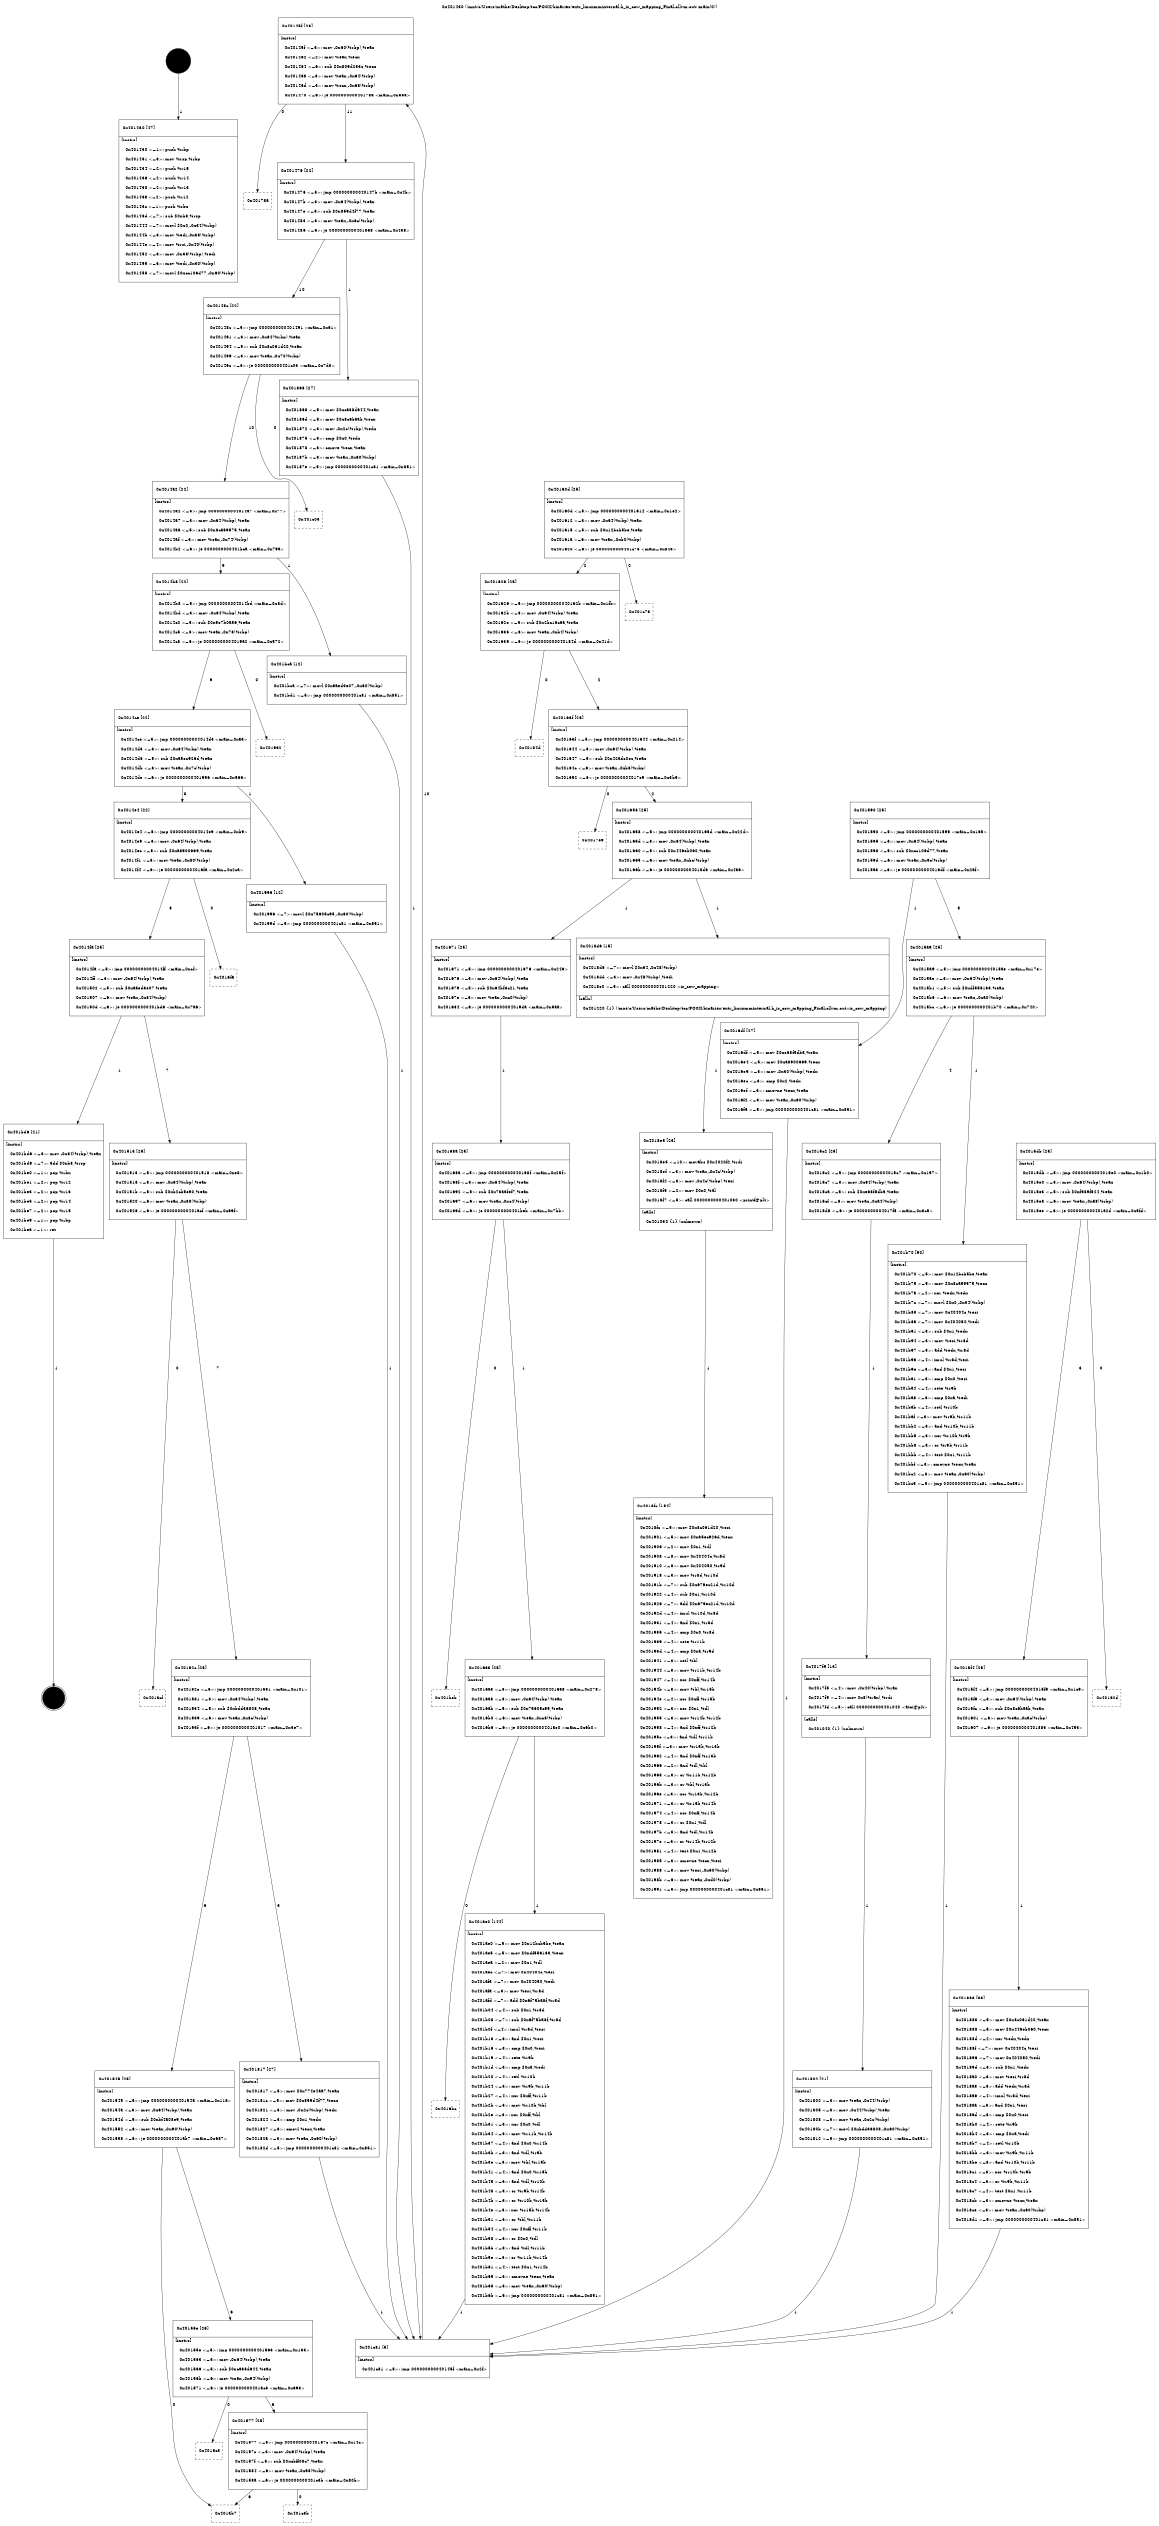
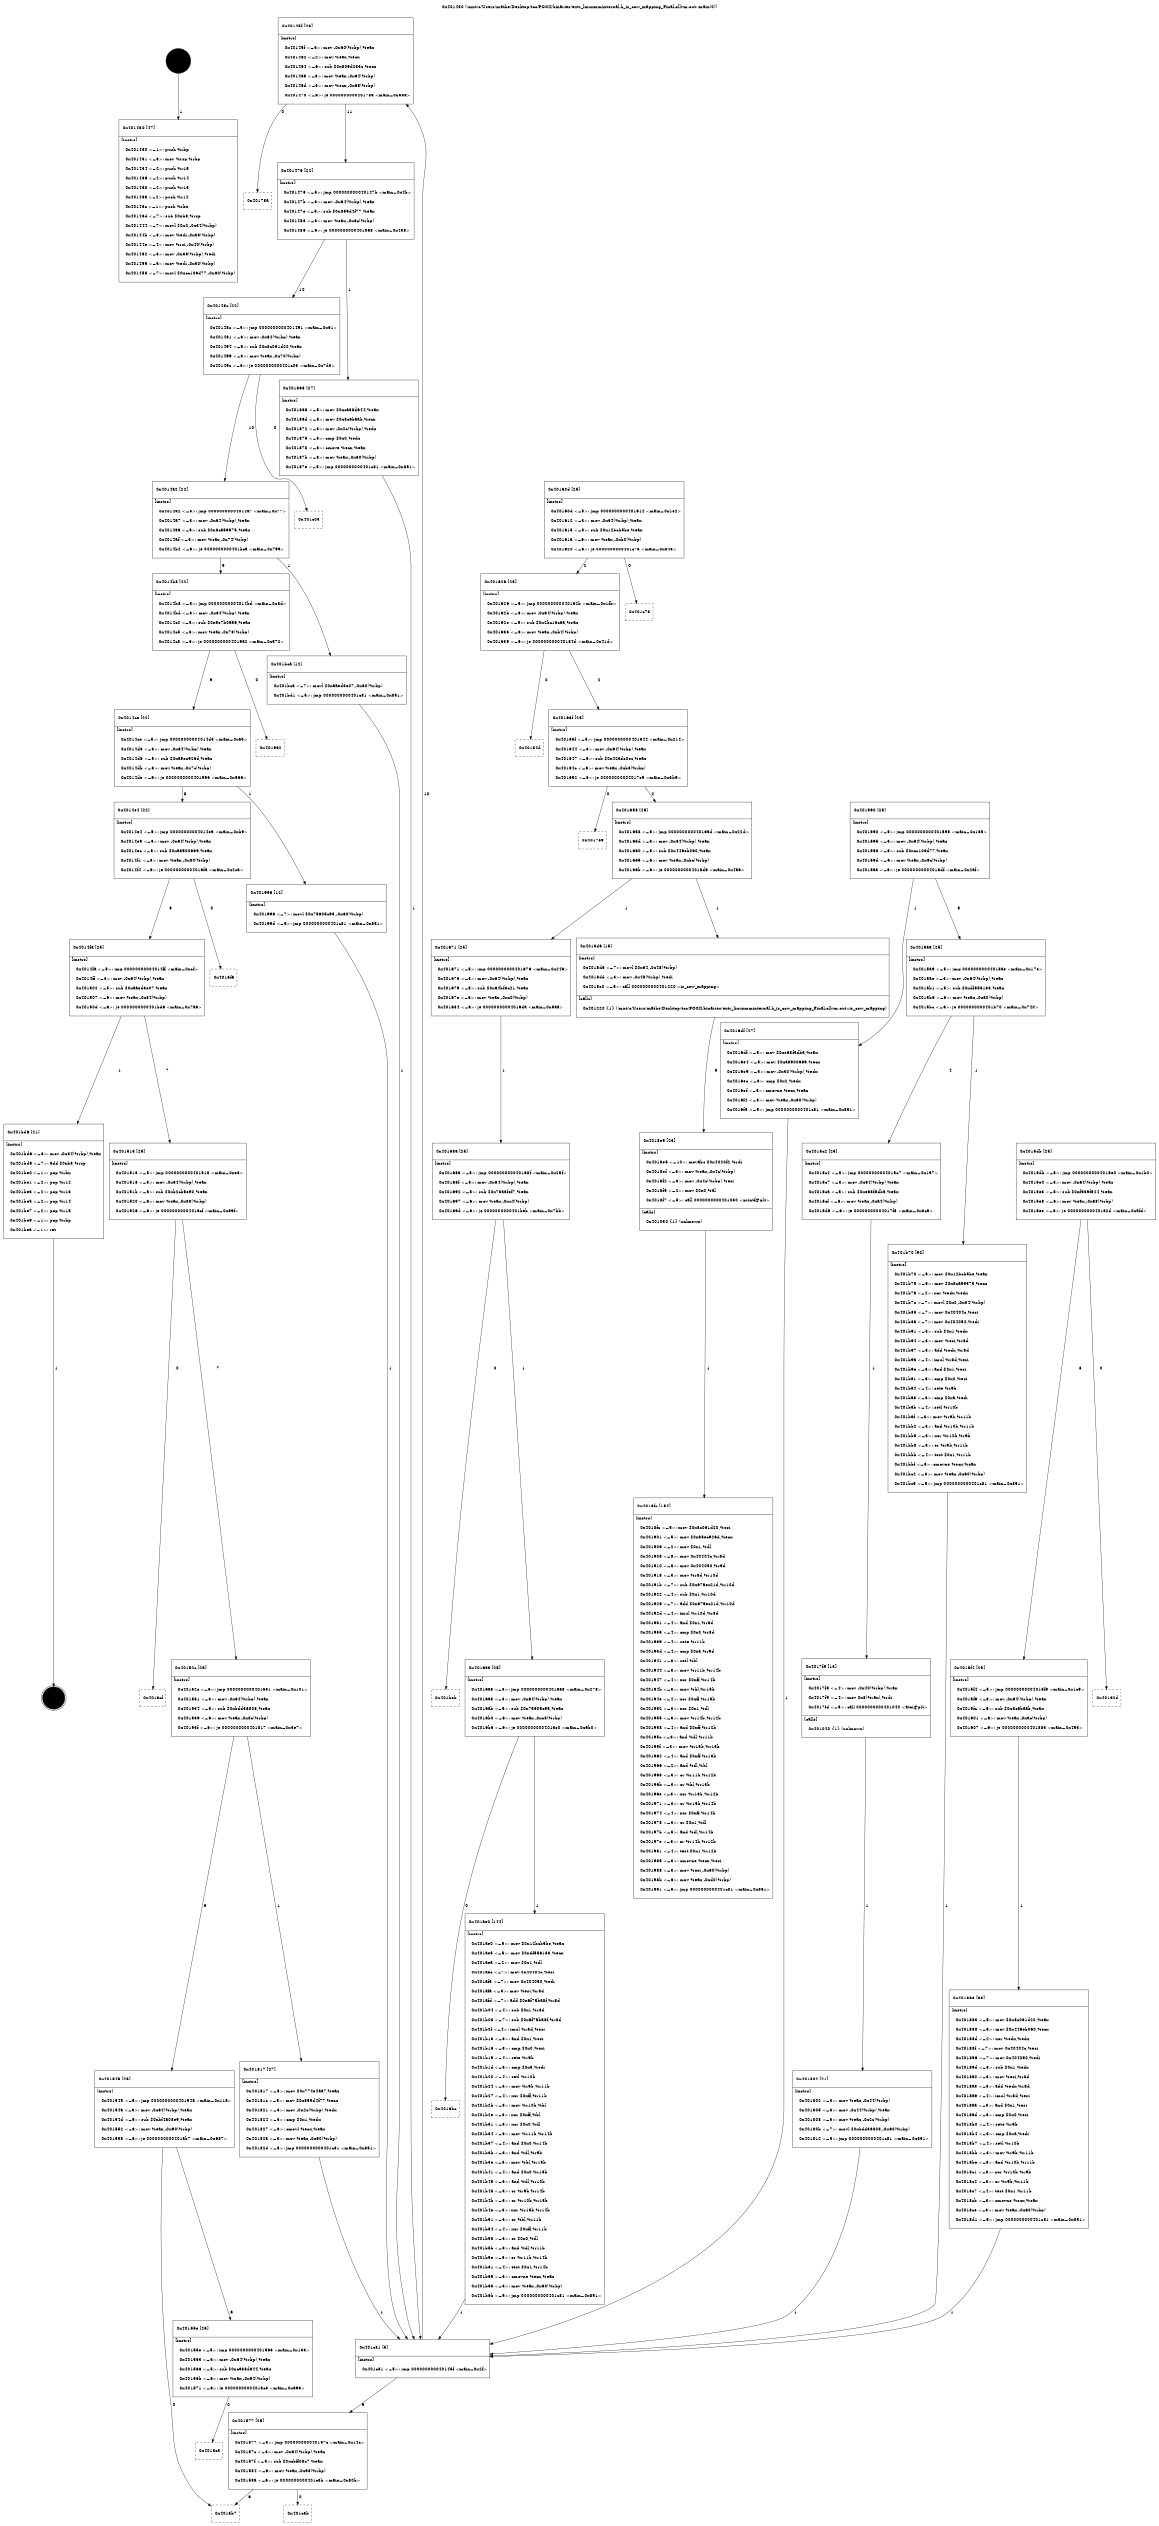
edge "0x4018d6 [15]" -> "0x4018e5 [23]": label " 1" -> " 5"
edge "0x40152c [25]" -> "0x401817 [27]": label " 3" -> " 1"
edge "0x40155e [25]" -> "0x401577 [25]": now "0x401c81 [5]" -> "0x401577 [25]"
